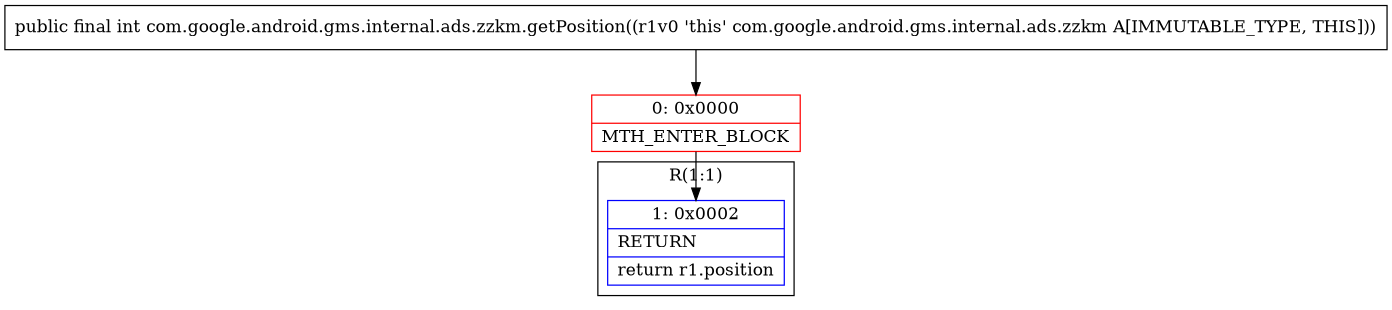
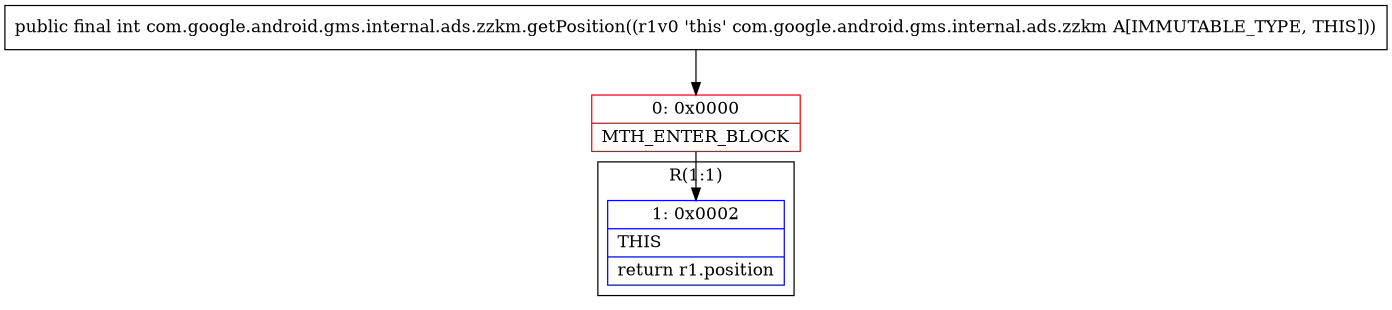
node "1: 0x0002": text "RETURN" -> "THIS"
